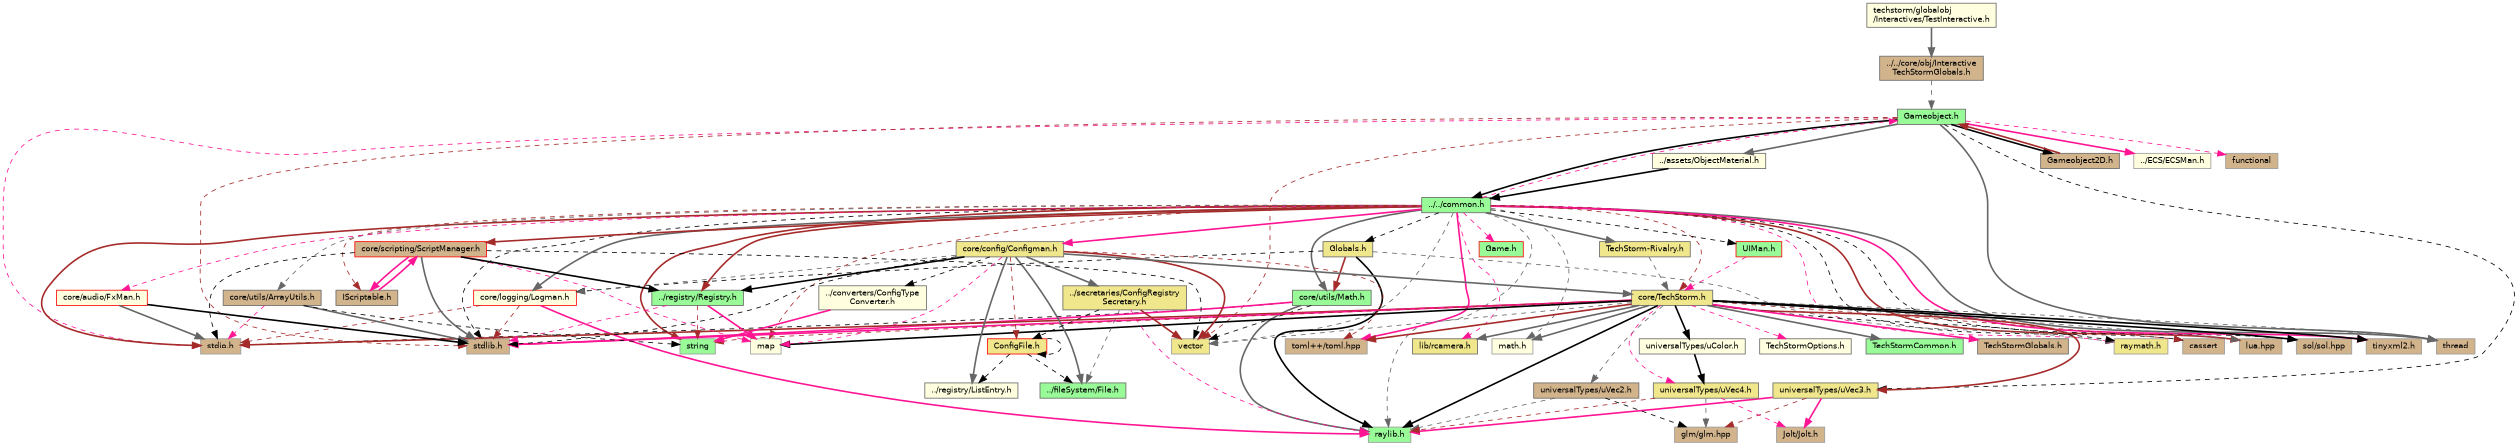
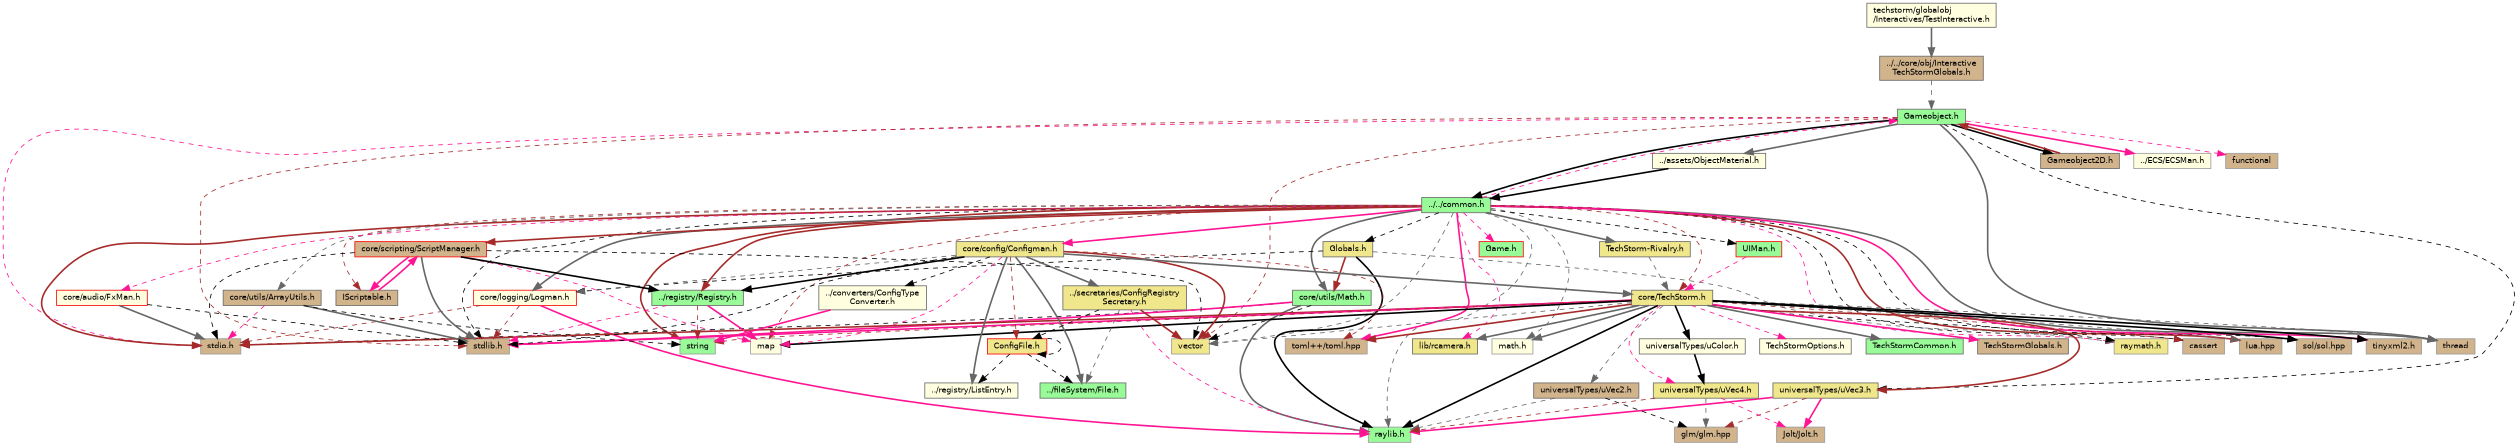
edge "core/audio/FxMan.h" -> "stdlib.h": style bold -> dashed
